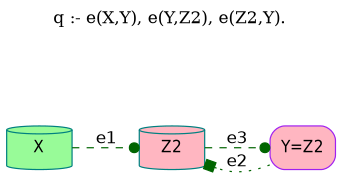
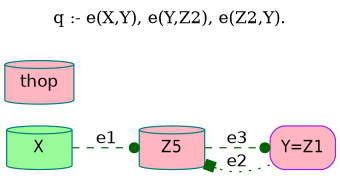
node "thop": added
node "Z2": label "Z2" -> "Z5"
node "Y=Z2": label "Y=Z2" -> "Y=Z1"
